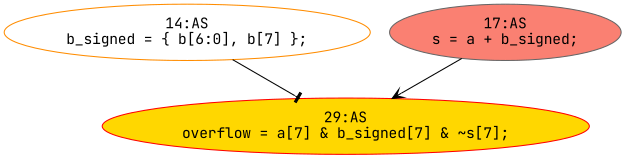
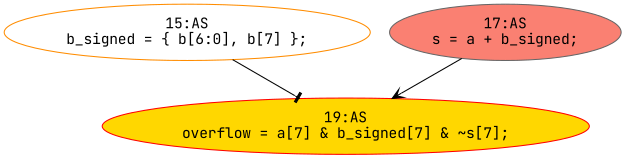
node "14:AS b_signed = { b[6:0], b[7] };": label "14:AS b_signed = { b[6:0], b[7] };" -> "15:AS b_signed = { b[6:0], b[7] };"
node "29:AS overflow = a[7] & b_signed[7] & ~s[7];": label "29:AS overflow = a[7] & b_signed[7] & ~s[7];" -> "19:AS overflow = a[7] & b_signed[7] & ~s[7];"
